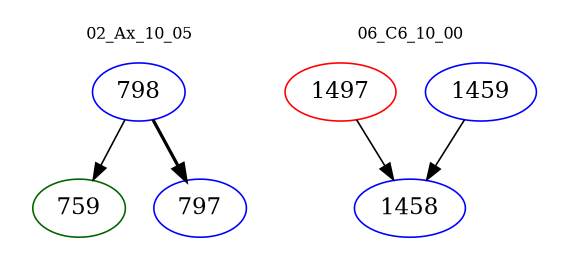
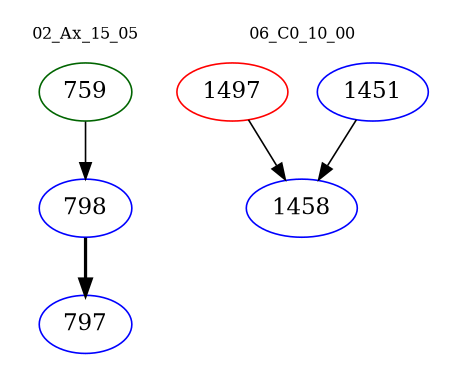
cluster "02_Ax_10_05": label "02_Ax_10_05" -> "02_Ax_15_05"
cluster "06_C6_10_00": label "06_C6_10_00" -> "06_C0_10_00"
node "1459": label "1459" -> "1451"
edge "798" -> "759": reversed
